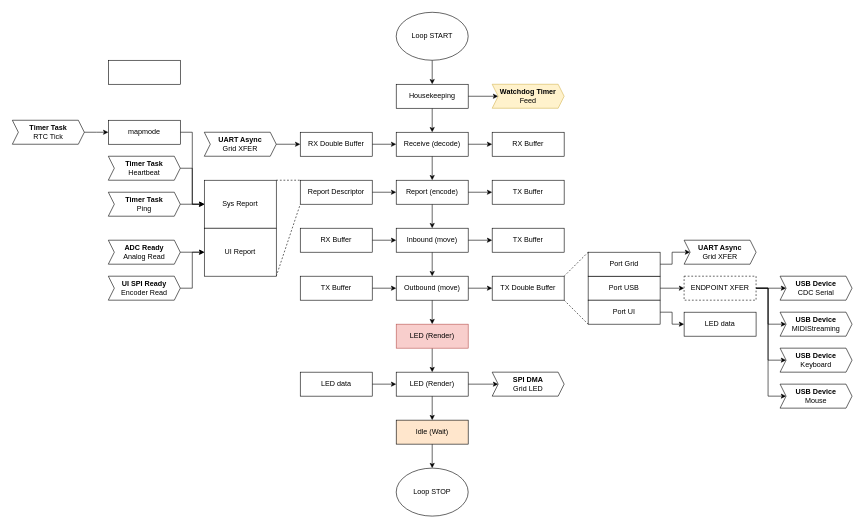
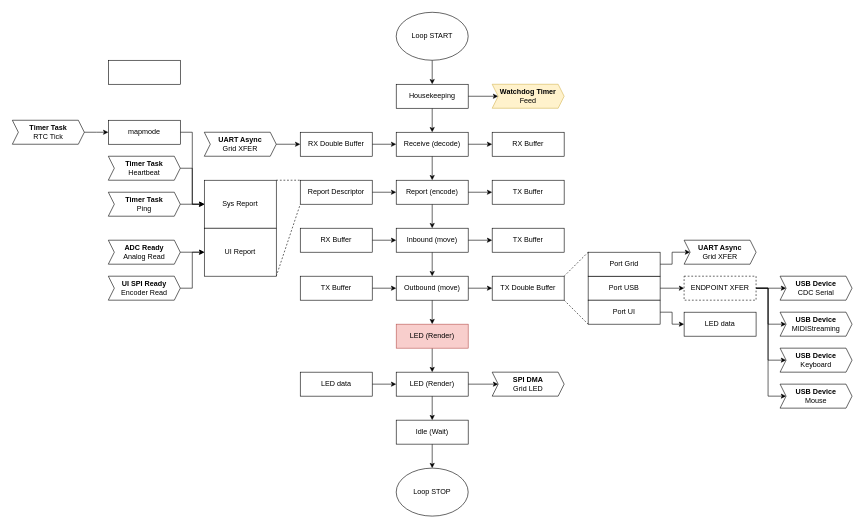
node "Idle (Wait)": fillcolor #ffe6cc -> #ffffff
